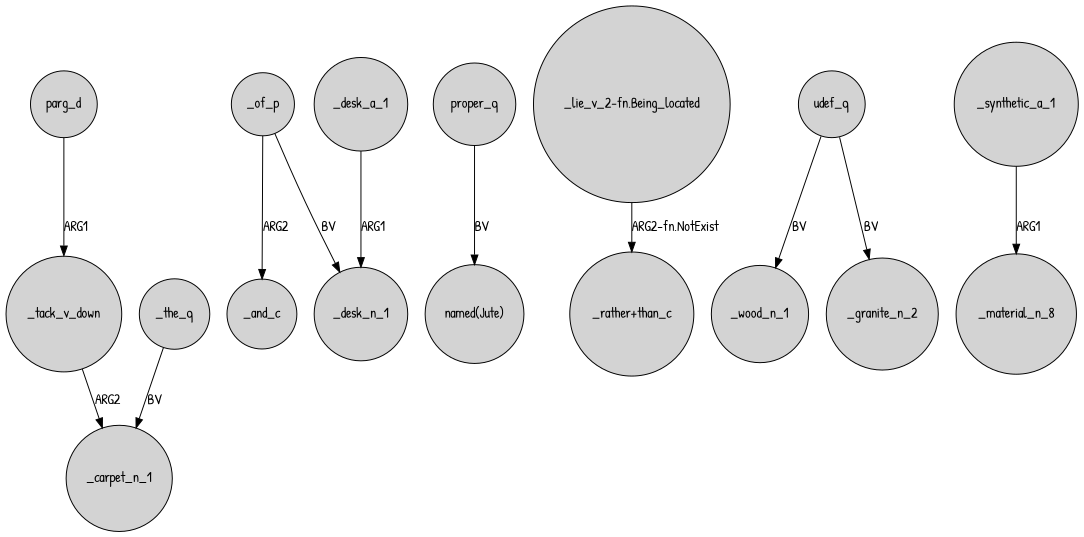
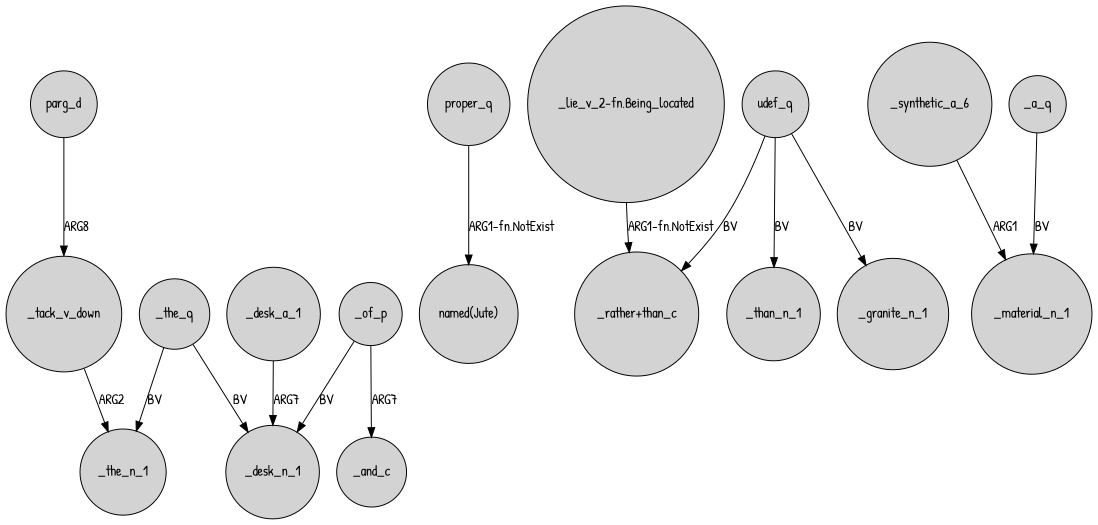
node "_synthetic_a_1": label "_synthetic_a_1" -> "_synthetic_a_6"
node "_a_q": added
edge "udef_q" -> "_rather+than_c": added, label "BV"
edge "parg_d" -> "_tack_v_down": label "ARG1" -> "ARG8"
edge "_of_p" -> "_and_c": label "ARG2" -> "ARG7"
edge "_desk_a_1" -> "_desk_n_1": label "ARG1" -> "ARG7"
edge "proper_q" -> "named(Jute)": label "BV" -> "ARG1-fn.NotExist"
edge "_lie_v_2-fn.Being_located" -> "_rather+than_c": label "ARG2-fn.NotExist" -> "ARG1-fn.NotExist"
node "_wood_n_1": label "_wood_n_1" -> "_than_n_1"
node "_granite_n_2": label "_granite_n_2" -> "_granite_n_1"
node "_material_n_8": label "_material_n_8" -> "_material_n_1"
edge "_the_q" -> "_desk_n_1": added, label "BV"
node "_carpet_n_1": label "_carpet_n_1" -> "_the_n_1"
